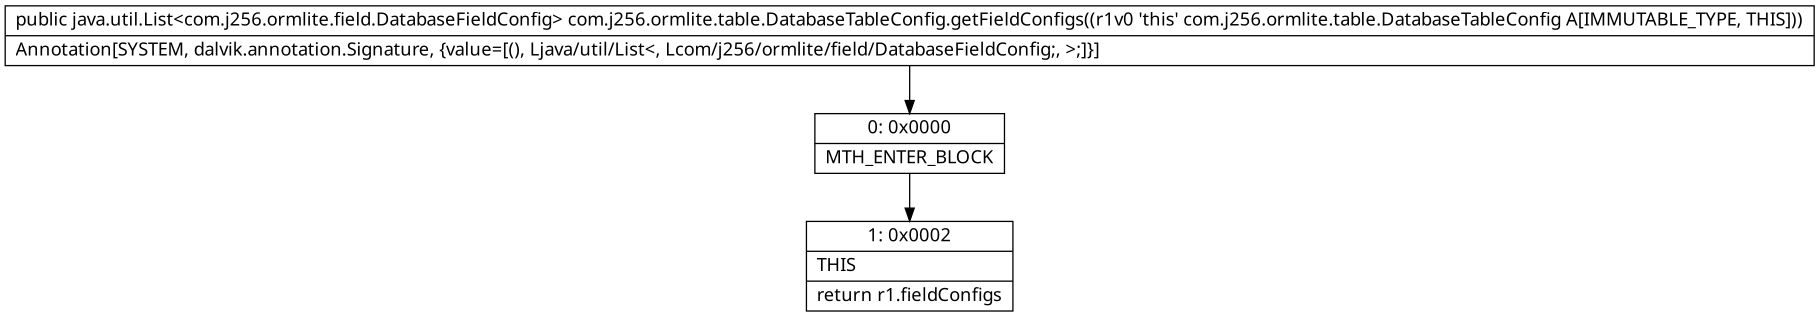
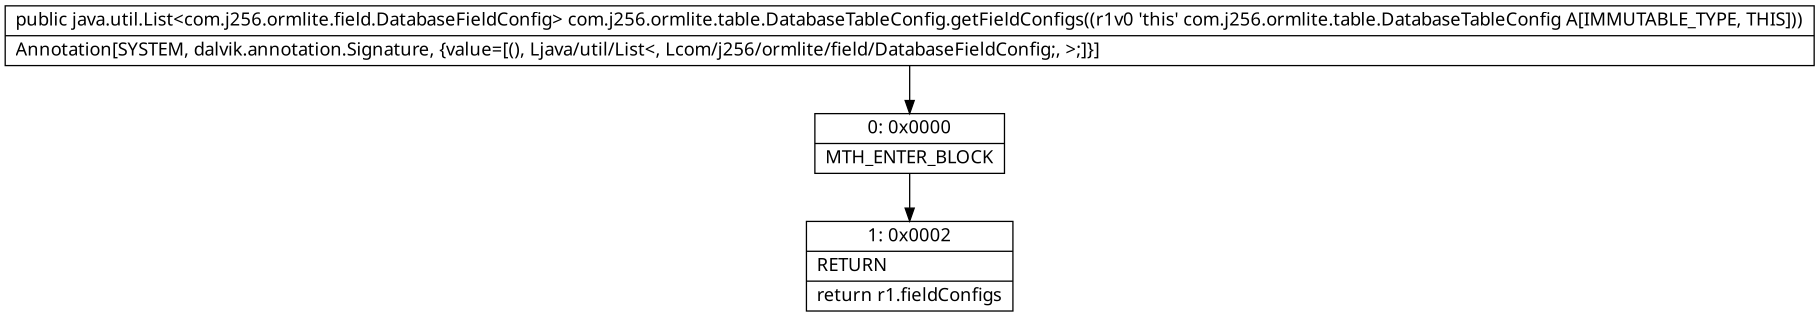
node "1: 0x0002": text "THIS" -> "RETURN"
